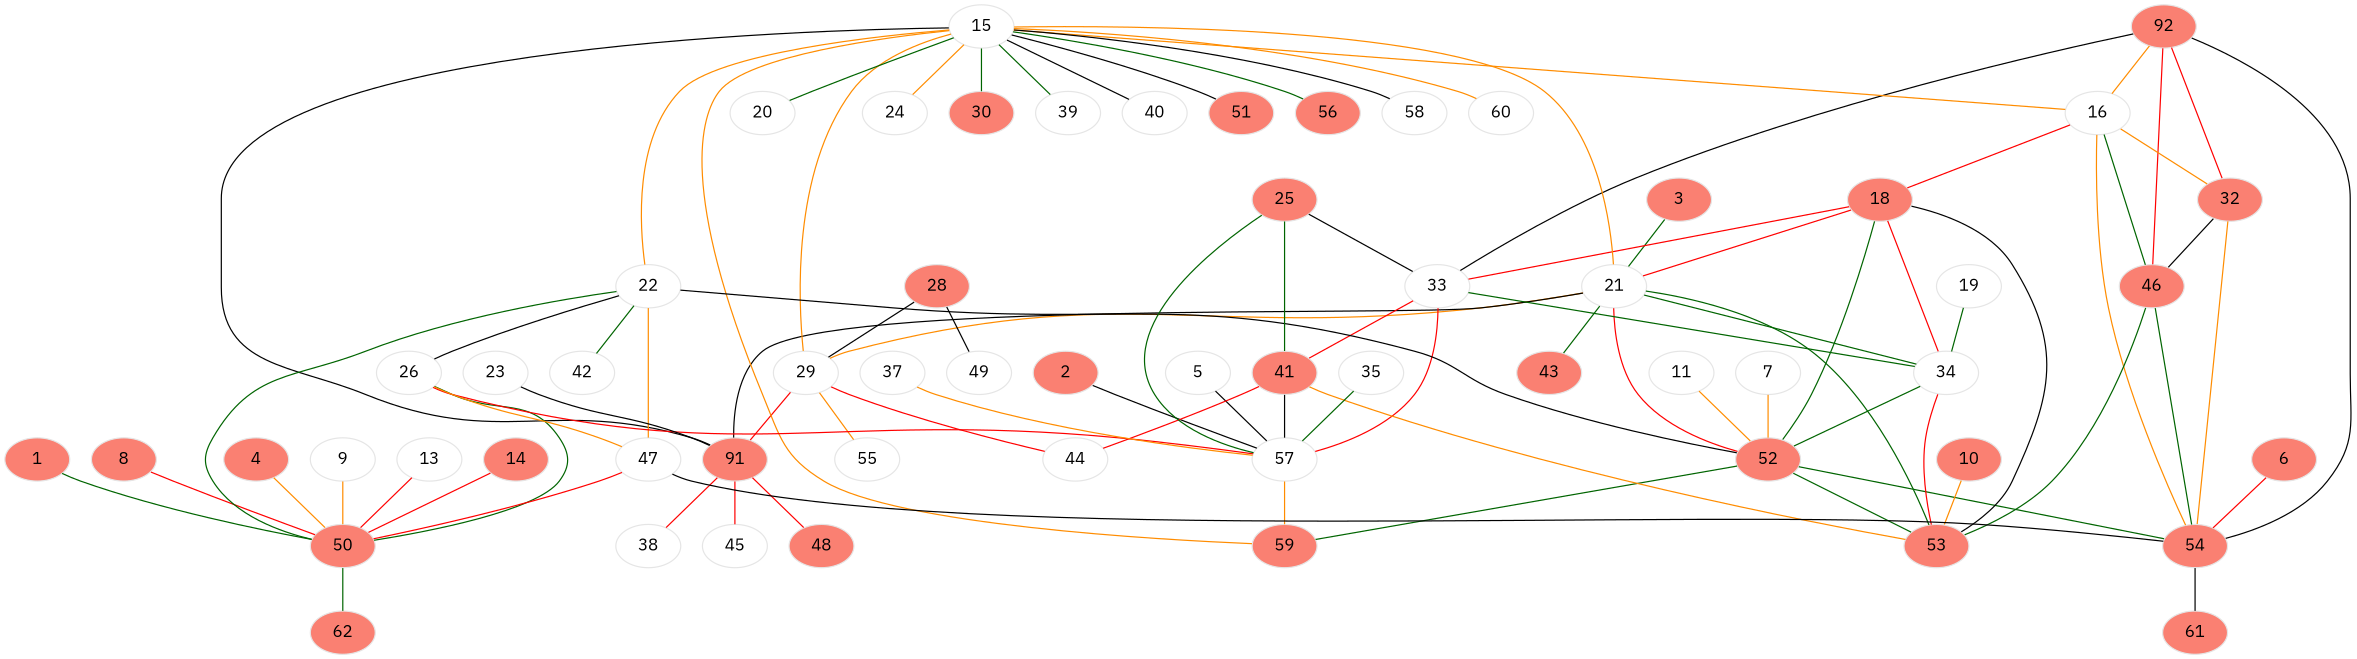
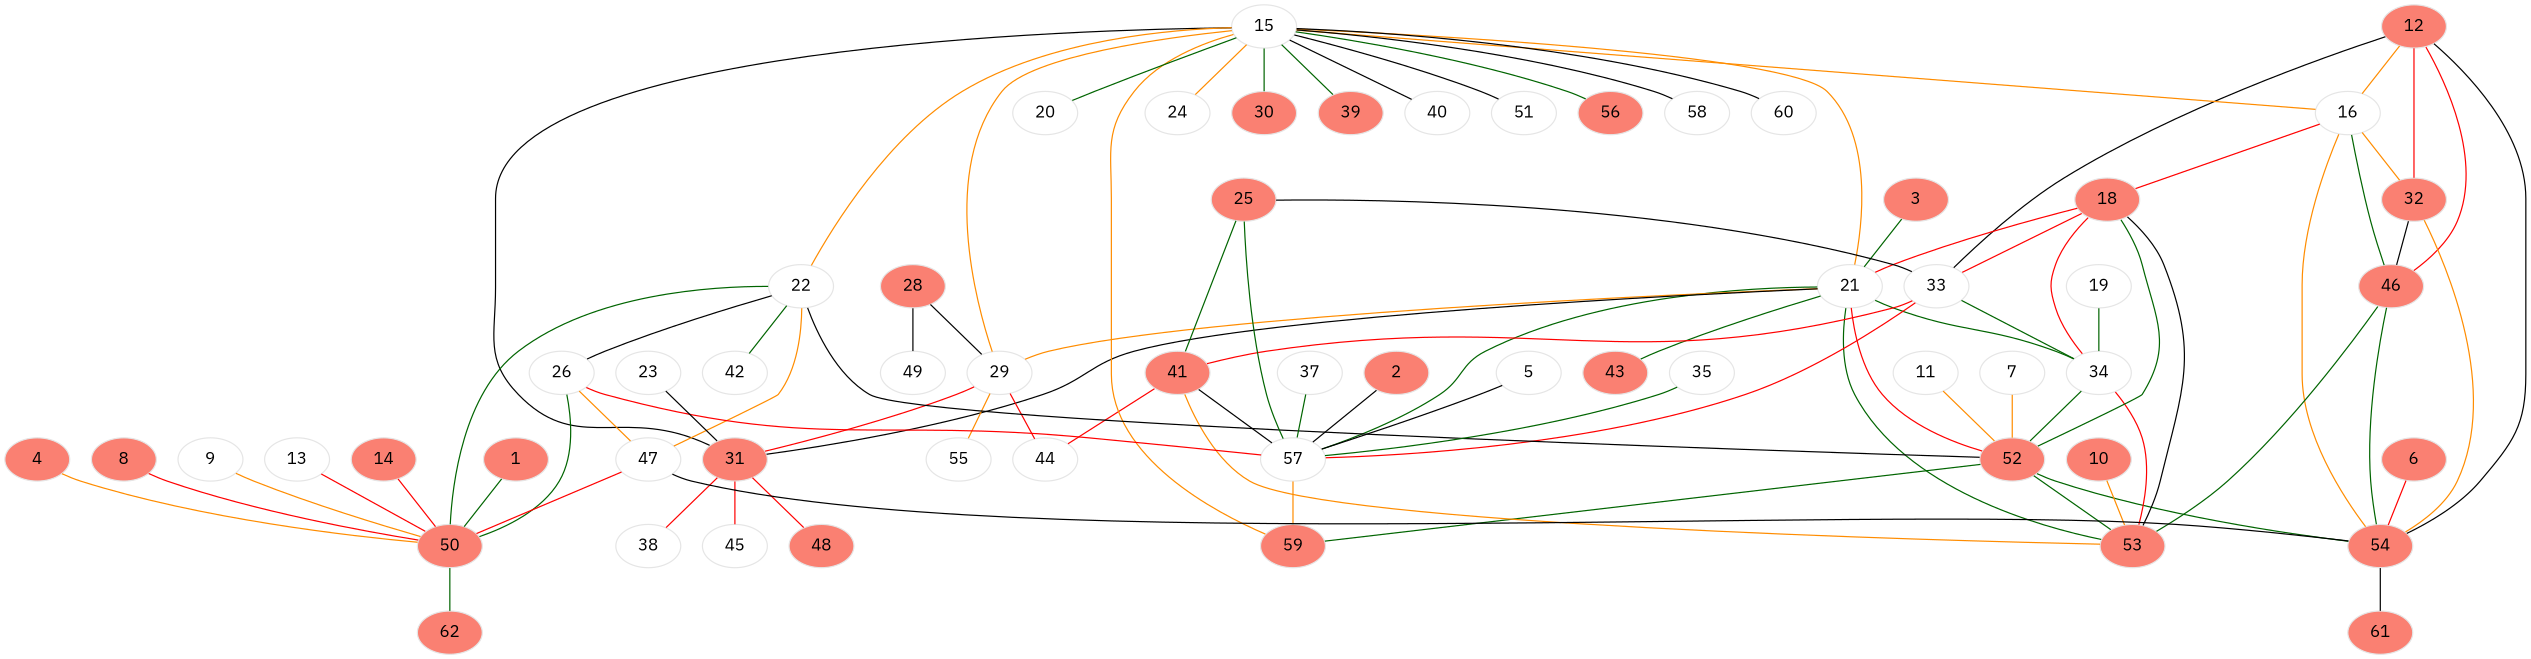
node "92": label "92" -> "12"
edge "15" -- "60": color darkorange -> black
node "39": fillcolor white -> salmon
node "51": fillcolor salmon -> white
edge "21" -- "57": added
edge "37" -- "57": color darkorange -> darkgreen
node "91": label "91" -> "31"
